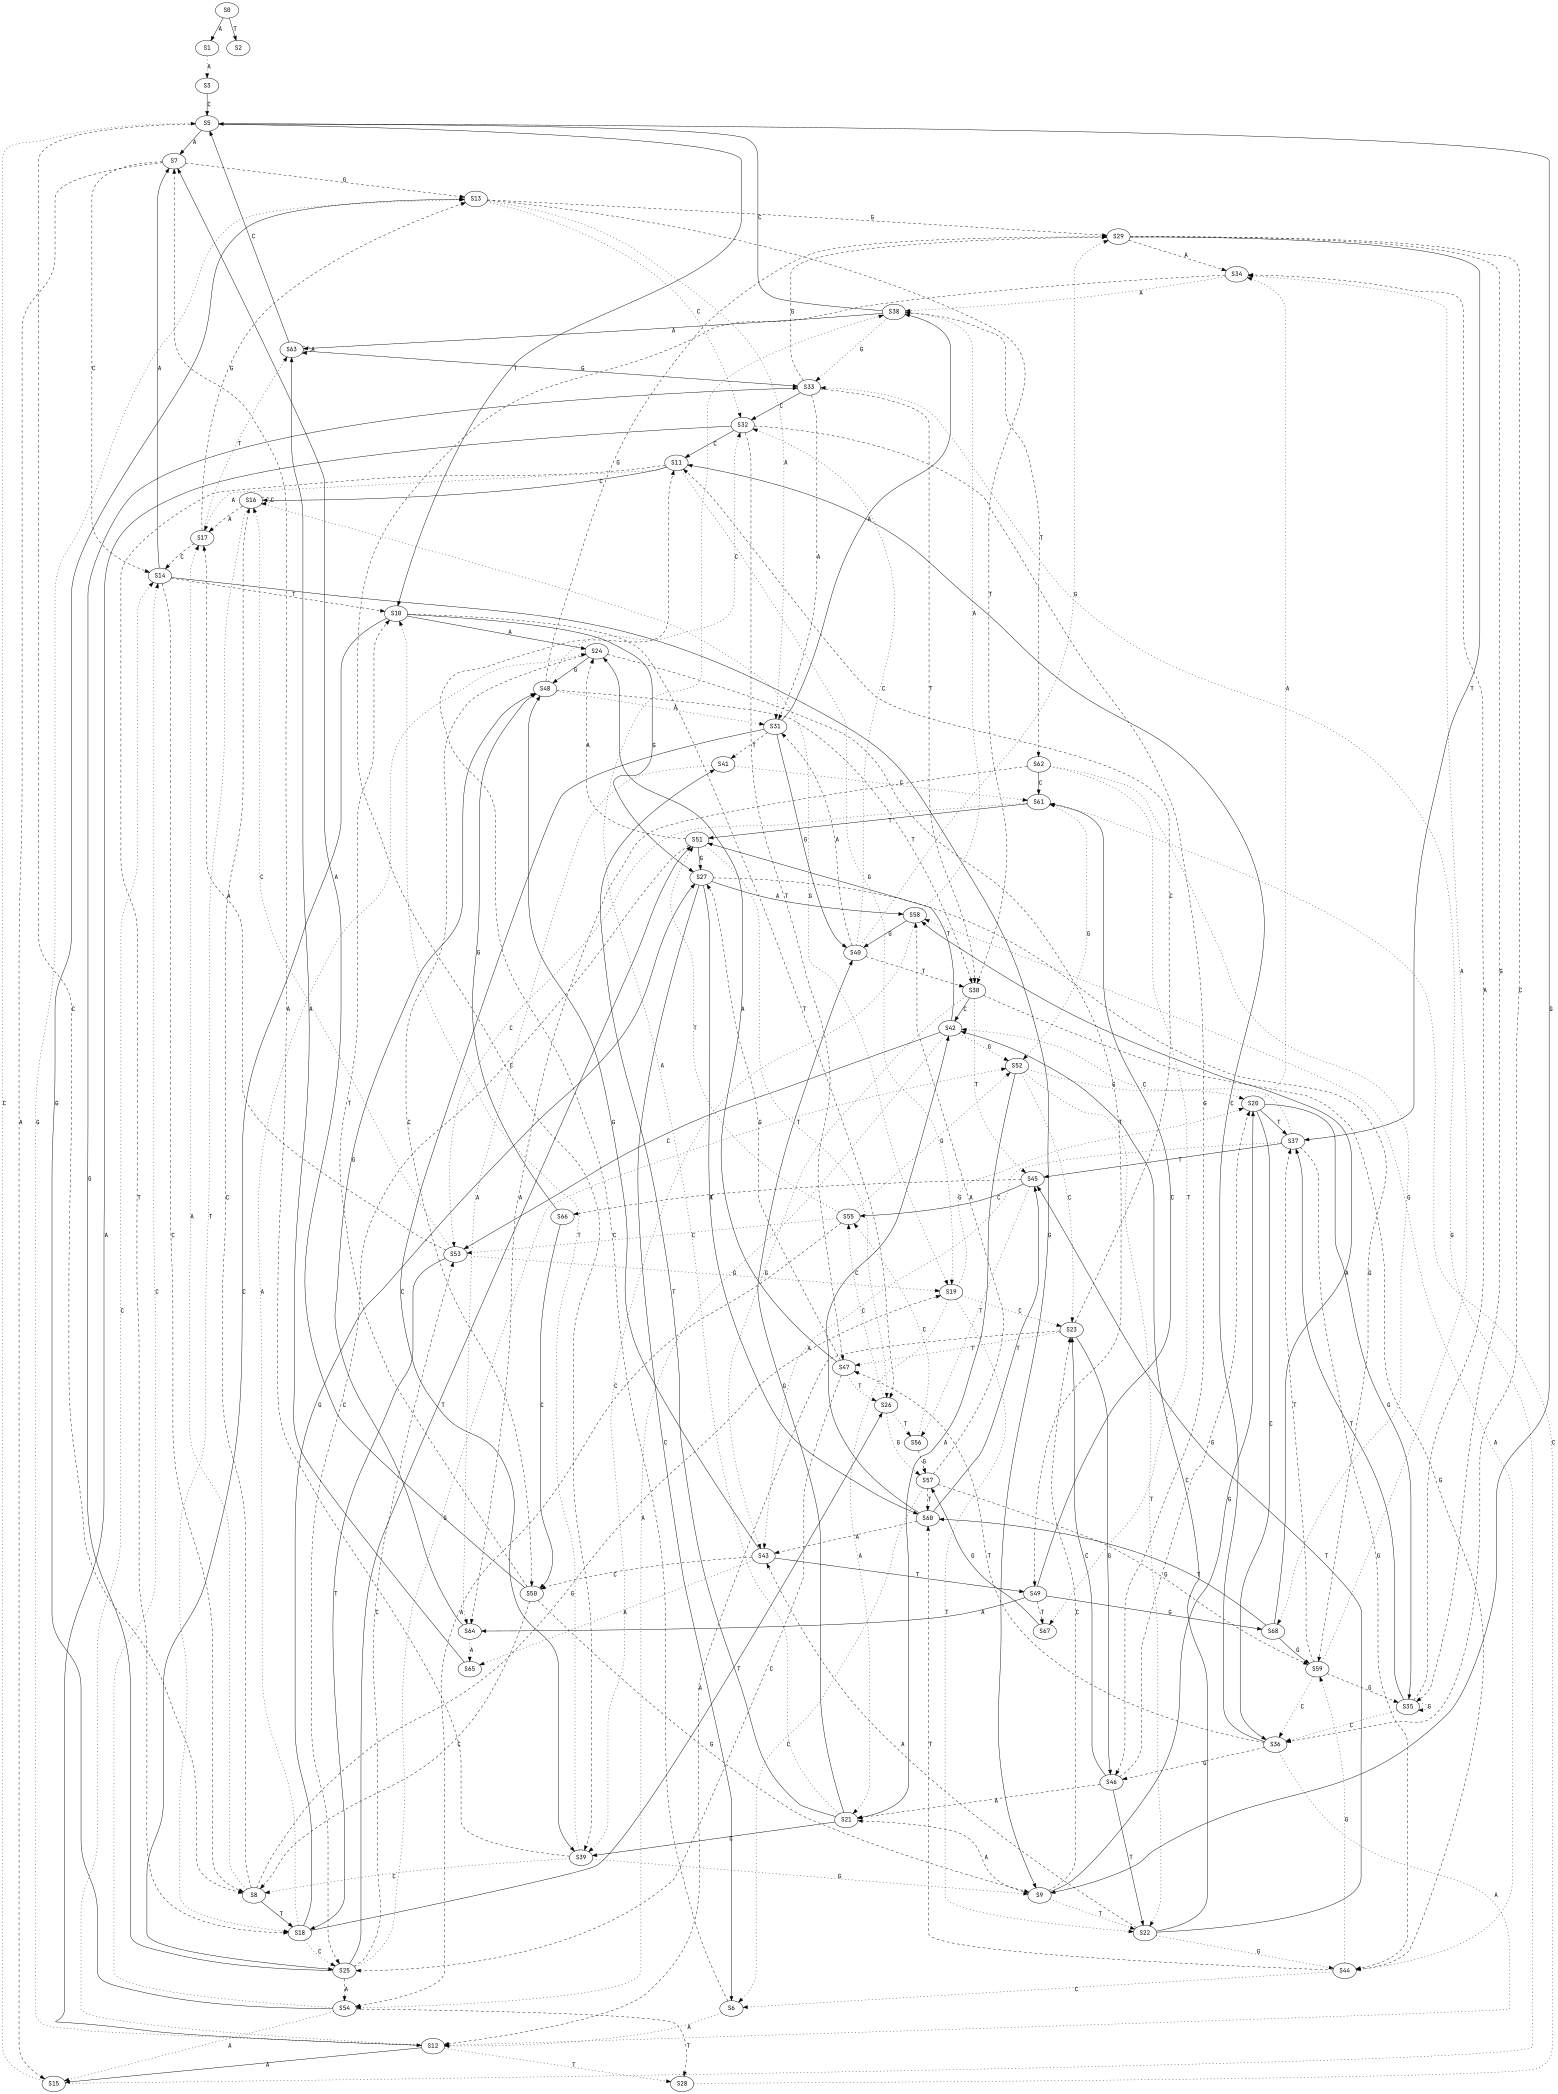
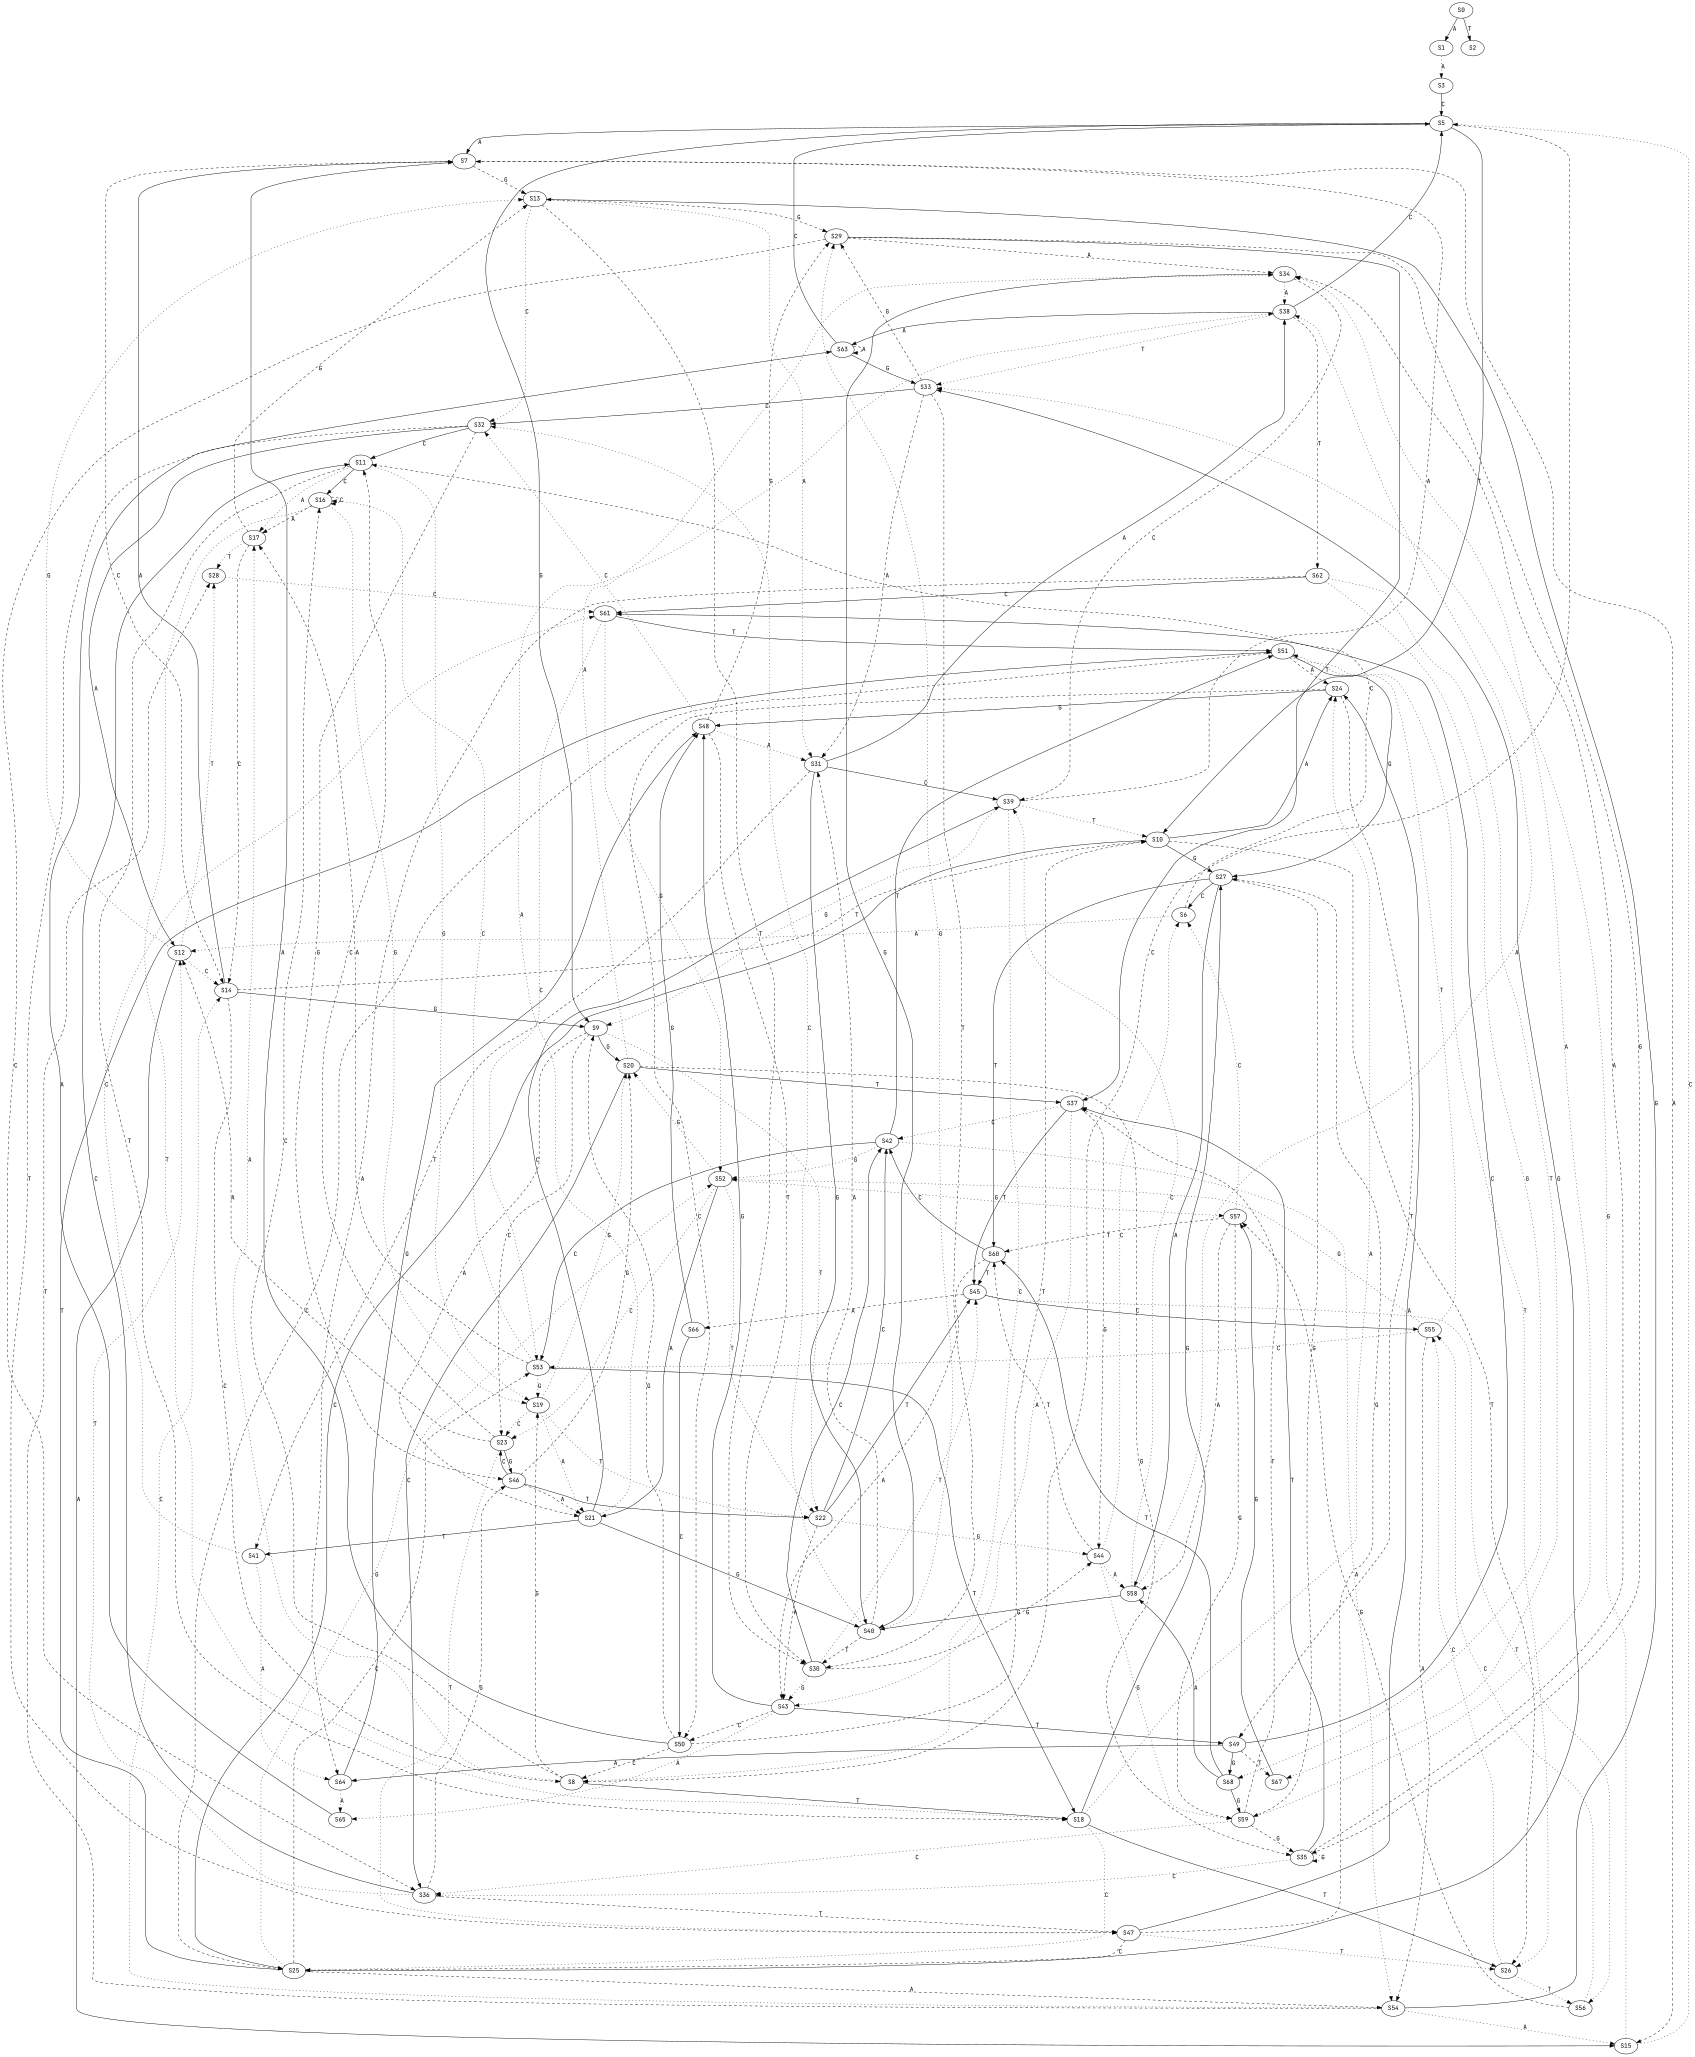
edge "S38" -> "S33": label "G" -> "T"
edge "S17" -> "S63": now "S17" -> "S28"
edge "S34" -> "S40": added, label "G"
edge "S20" -> "S35": style solid -> dashed
edge "S26" -> "S57": now "S52" -> "S57"
edge "S36" -> "S12": label "A" -> "T"
